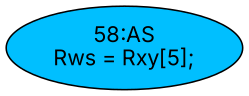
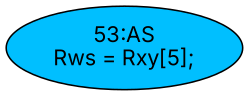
node "58:AS Rws = Rxy[5];": label "58:AS Rws = Rxy[5];" -> "53:AS Rws = Rxy[5];"
